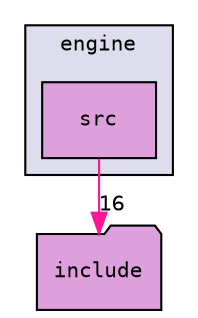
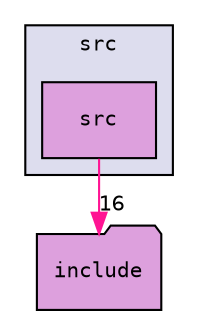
cluster "engine": label "engine" -> "src"
